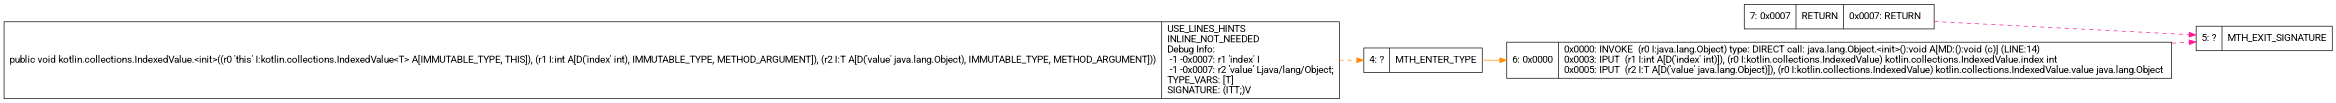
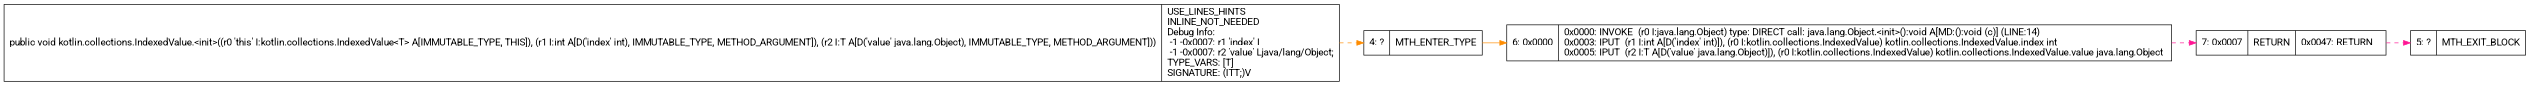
node "7: 0x0007": text "0x0007: RETURN" -> "0x0047: RETURN"
node "5: ?": text "MTH_EXIT_SIGNATURE" -> "MTH_EXIT_BLOCK"
edge "6: 0x0000" -> "5: ?": now "6: 0x0000" -> "7: 0x0007"
